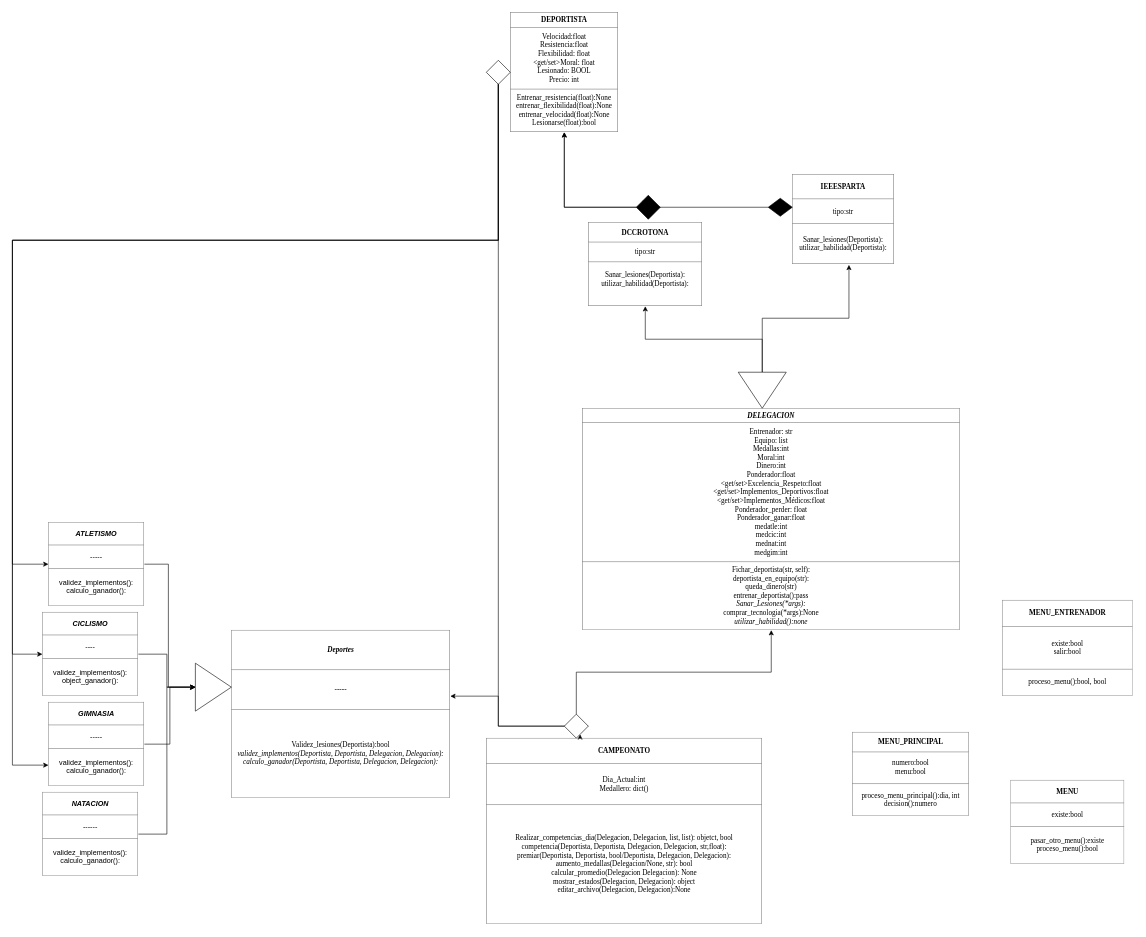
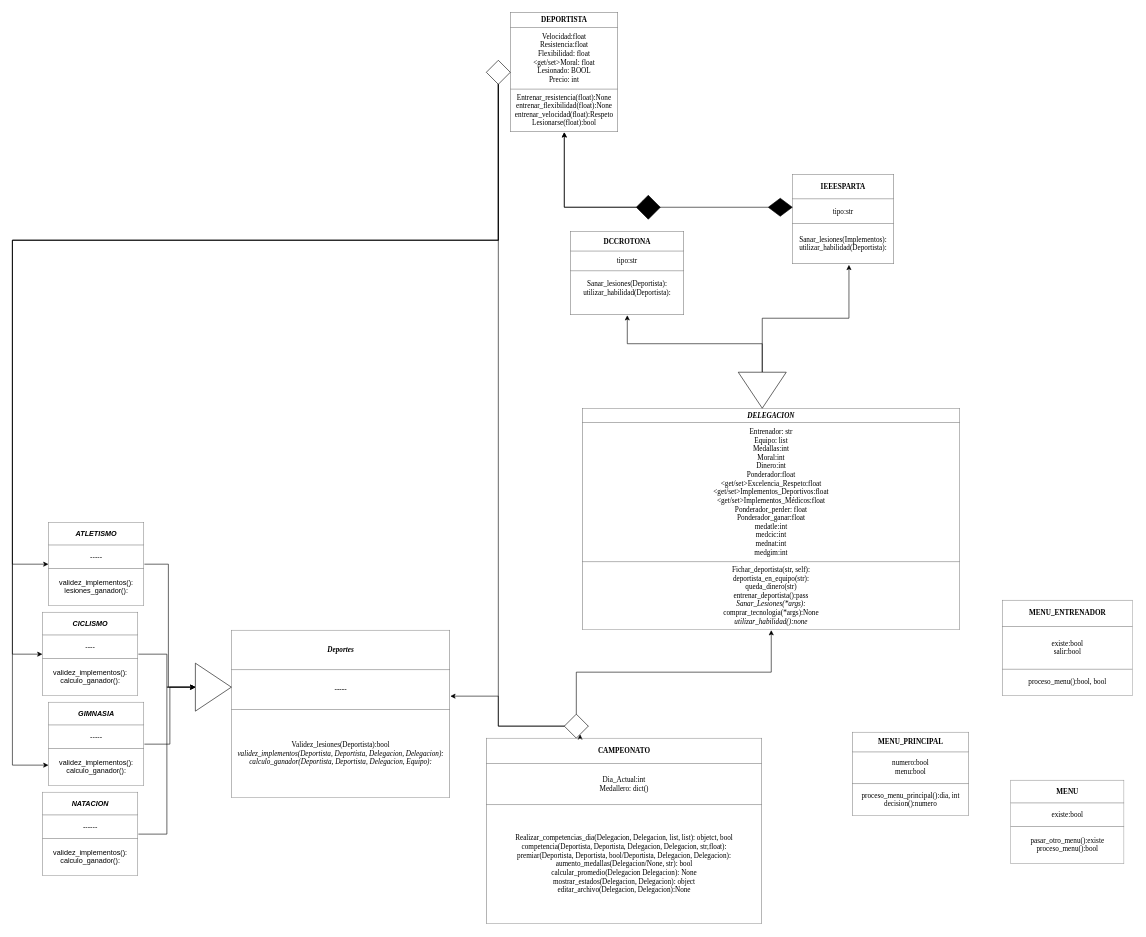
node "DEPORTISTA Velocidad:float Resistencia:float Flexibilidad: float <get/set>Moral: float Lesionado: BOOL Precio: int Entrenar_resistencia(float):None entrenar_flexibilidad(float):None entrenar_velocidad(float):None Lesionarse(float):bool": label "DEPORTISTA Velocidad:float Resistencia:float Flexibilidad: float <get/set>Moral: float Lesionado: BOOL Precio: int Entrenar_resistencia(float):None entrenar_flexibilidad(float):None entrenar_velocidad(float):None Lesionarse(float):bool" -> "DEPORTISTA Velocidad:float Resistencia:float Flexibilidad: float <get/set>Moral: float Lesionado: BOOL Precio: int Entrenar_resistencia(float):None entrenar_flexibilidad(float):None entrenar_velocidad(float):Respeto Lesionarse(float):bool"
node "IEEESPARTA tipo:str Sanar_lesiones(Deportista): utilizar_habilidad(Deportista):": label "IEEESPARTA tipo:str Sanar_lesiones(Deportista): utilizar_habilidad(Deportista):" -> "IEEESPARTA tipo:str Sanar_lesiones(Implementos): utilizar_habilidad(Deportista):"
node "DCCROTONA tipo:str Sanar_lesiones(Deportista): utilizar_habilidad(Deportista):": moved (645, 264) -> (627, 273)
node "ATLETISMO ----- validez_implementos(): calculo_ganador():": label "ATLETISMO ----- validez_implementos(): calculo_ganador():" -> "ATLETISMO ----- validez_implementos(): lesiones_ganador():"
node "CICLISMO ---- validez_implementos(): object_ganador():": label "CICLISMO ---- validez_implementos(): object_ganador():" -> "CICLISMO ---- validez_implementos(): calculo_ganador():"
node "Deportes ----- Validez_lesiones(Deportista):bool validez_implementos(Deportista, Deportista, Delegacion, Delegacion): calculo_ganador(Deportista, Deportista, Delegacion, Delegacion):": label "Deportes ----- Validez_lesiones(Deportista):bool validez_implementos(Deportista, Deportista, Delegacion, Delegacion): calculo_ganador(Deportista, Deportista, Delegacion, Delegacion):" -> "Deportes ----- Validez_lesiones(Deportista):bool validez_implementos(Deportista, Deportista, Delegacion, Delegacion): calculo_ganador(Deportista, Deportista, Delegacion, Equipo):"
